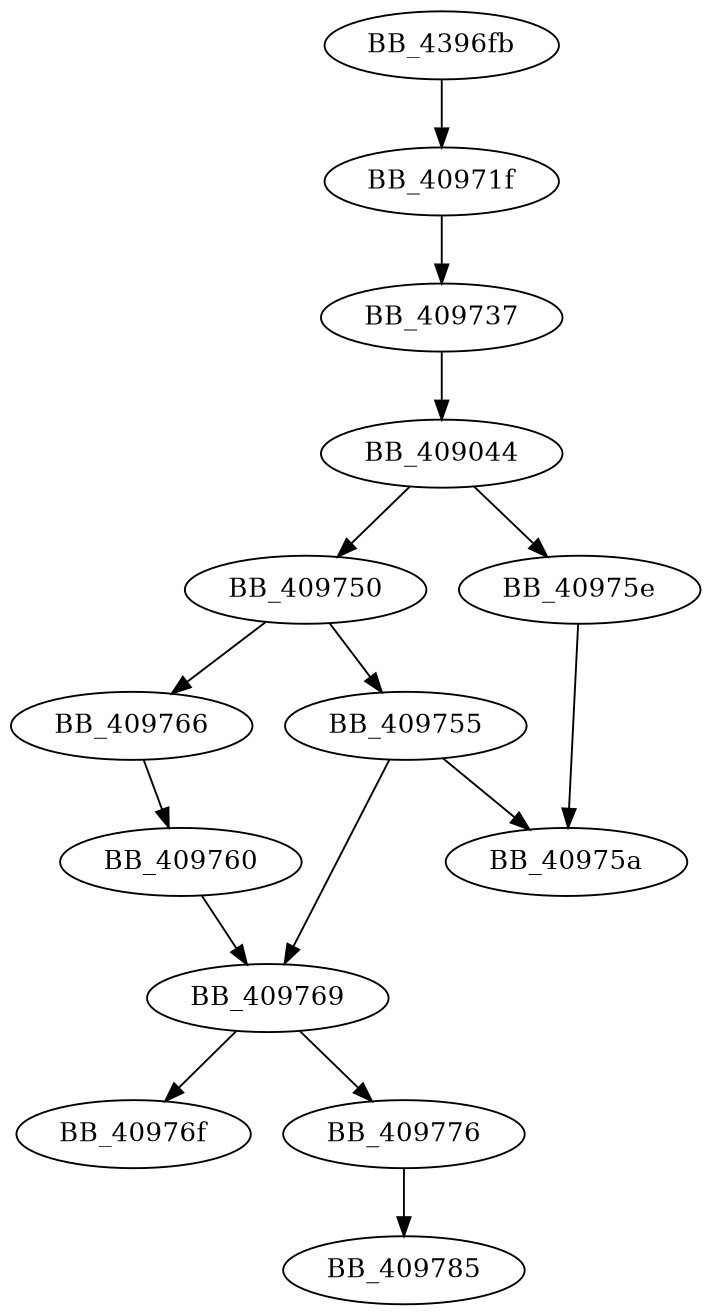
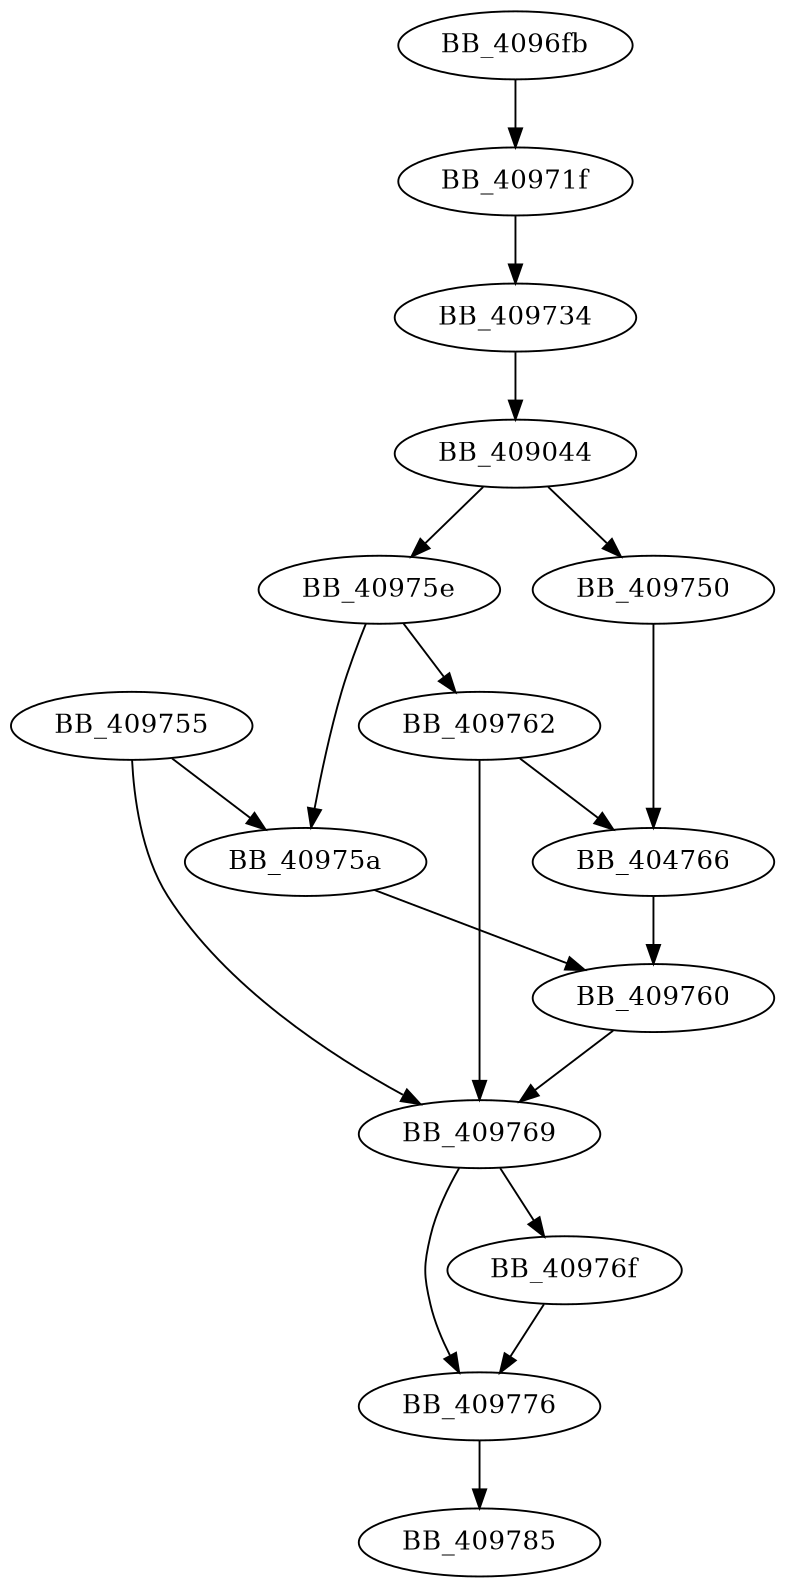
node "BB_4396fb": label "BB_4396fb" -> "BB_4096fb"
node "BB_409737": label "BB_409737" -> "BB_409734"
edge "BB_409750" -> "BB_409755": removed
node "BB_409766": label "BB_409766" -> "BB_404766"
node "BB_409762": added
edge "BB_40975a" -> "BB_409760": added
edge "BB_40976f" -> "BB_409776": added
